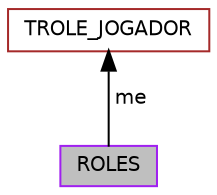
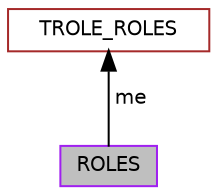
node "TROLE_JOGADOR": label "TROLE_JOGADOR" -> "TROLE_ROLES"
